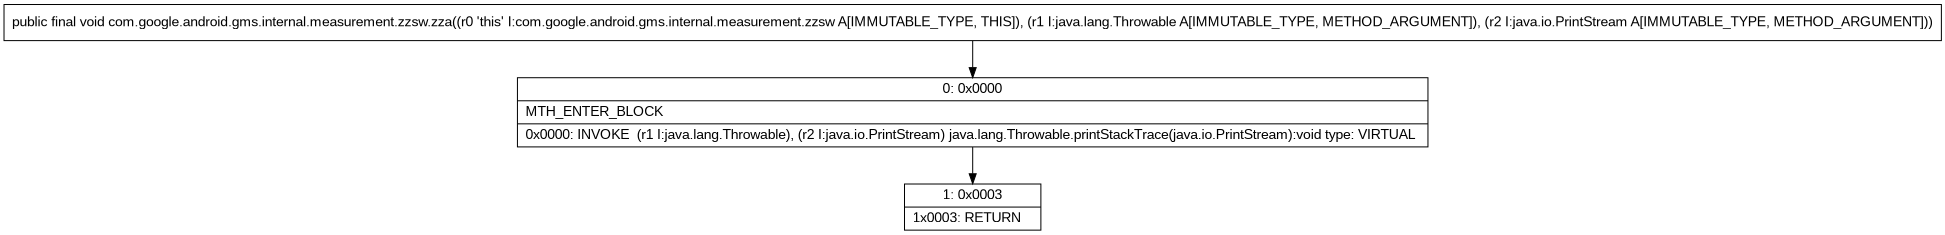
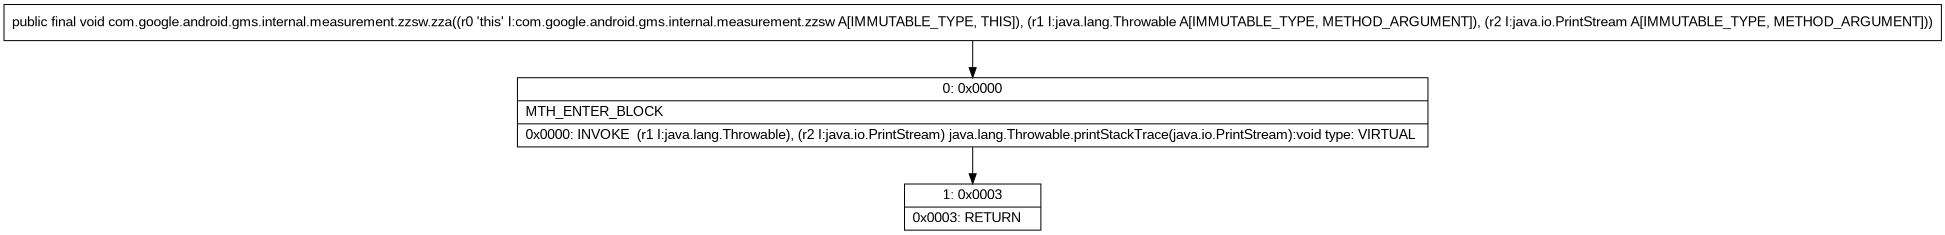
node "1: 0x0003": text "1x0003: RETURN" -> "0x0003: RETURN"
